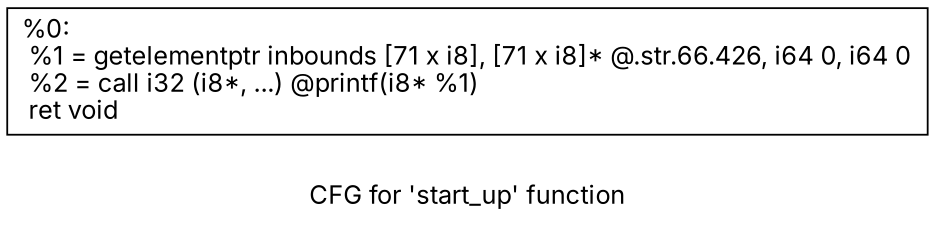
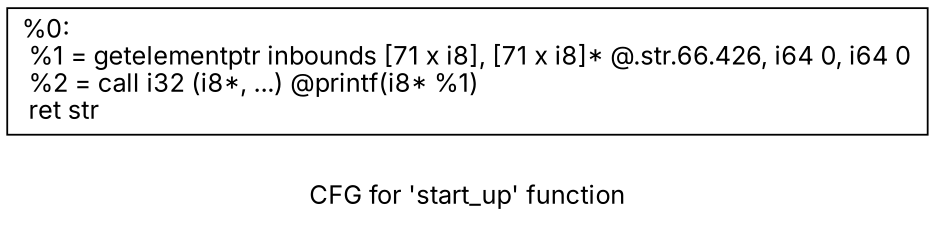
node "%0:": text "ret void" -> "ret str"
